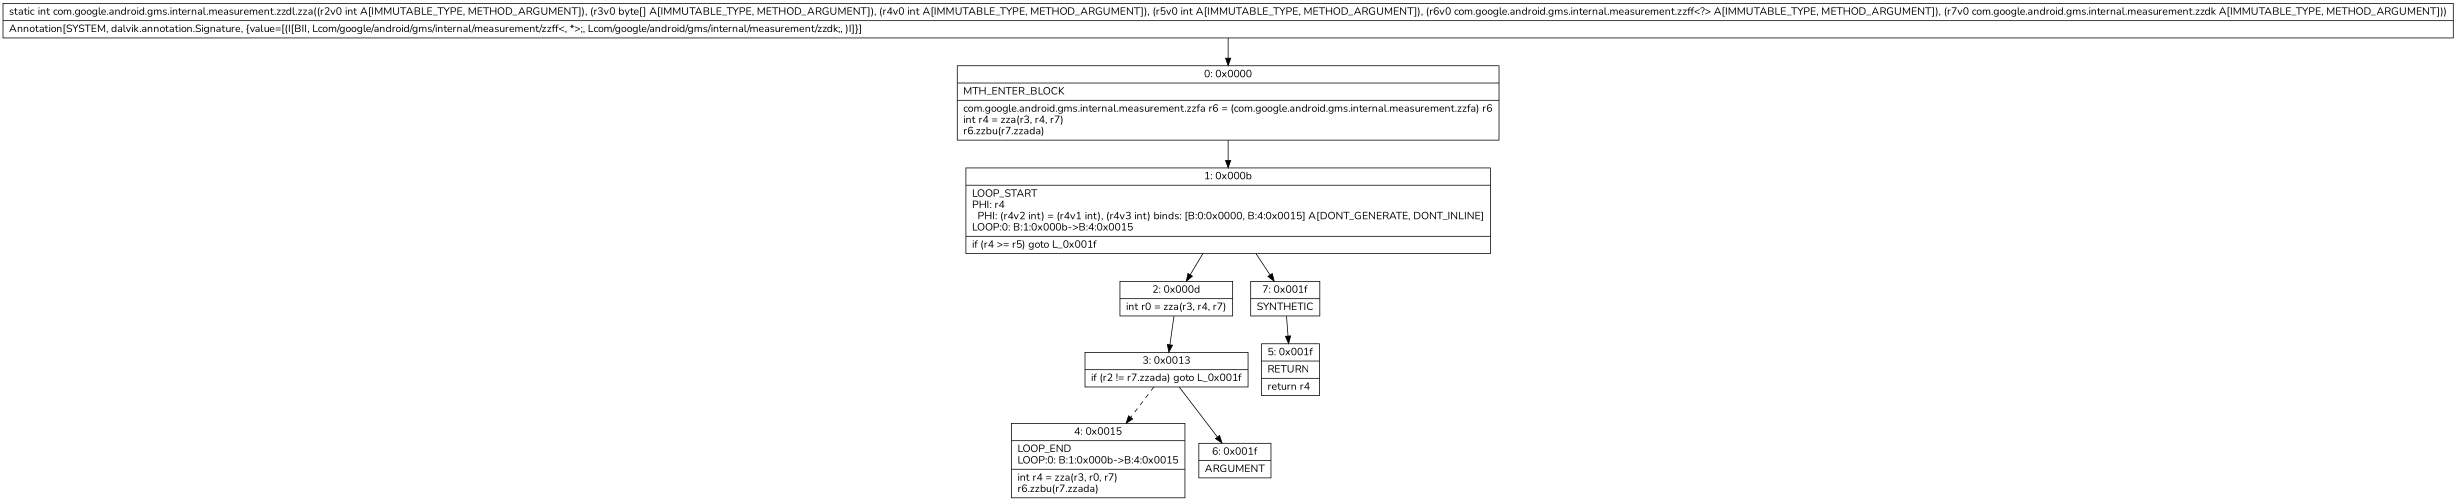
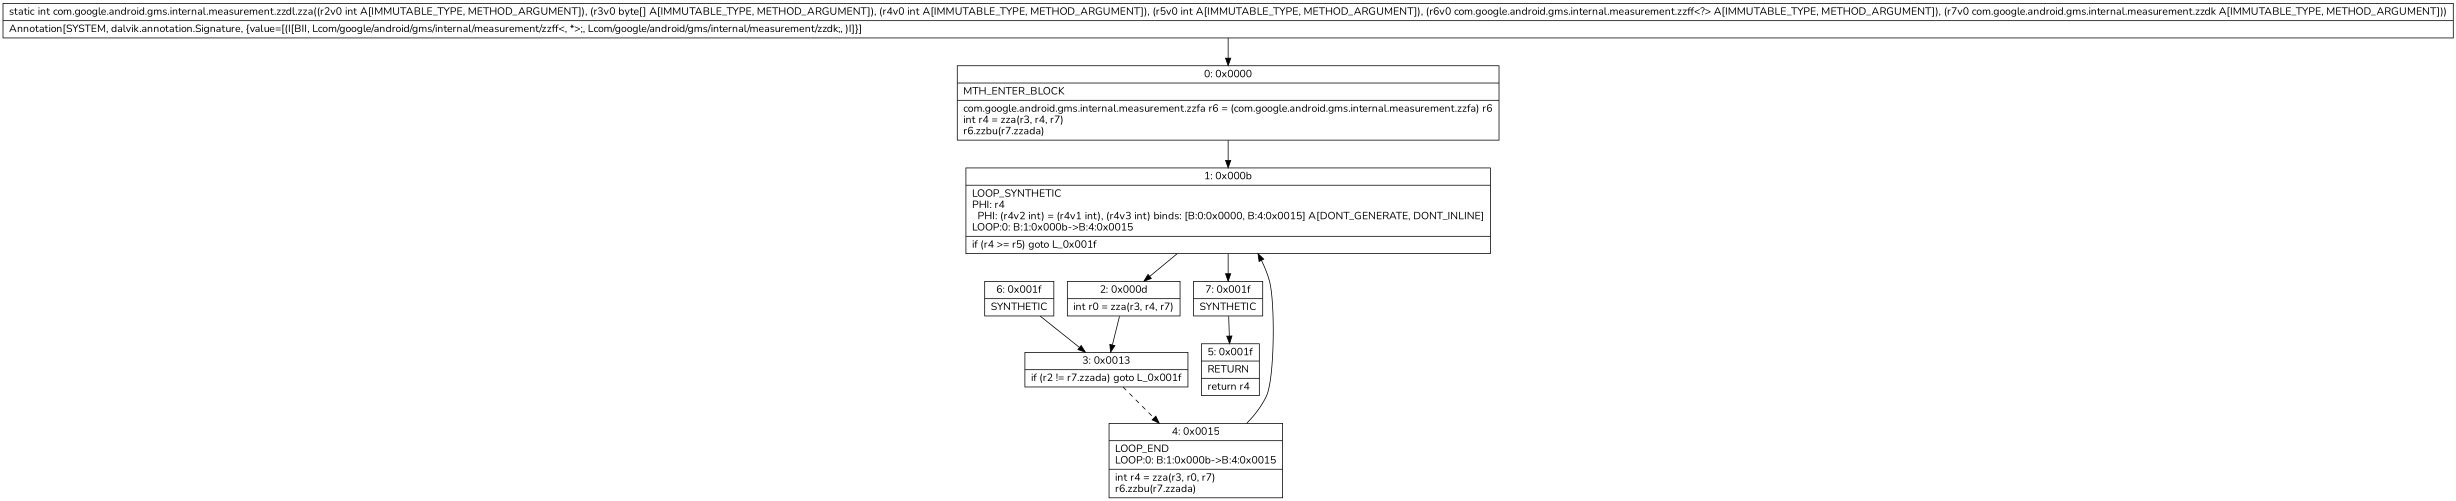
node "1: 0x000b": text "LOOP_START" -> "LOOP_SYNTHETIC"
edge "4: 0x0015" -> "1: 0x000b": added
edge "3: 0x0013" -> "6: 0x001f": reversed
node "6: 0x001f": text "ARGUMENT" -> "SYNTHETIC"
